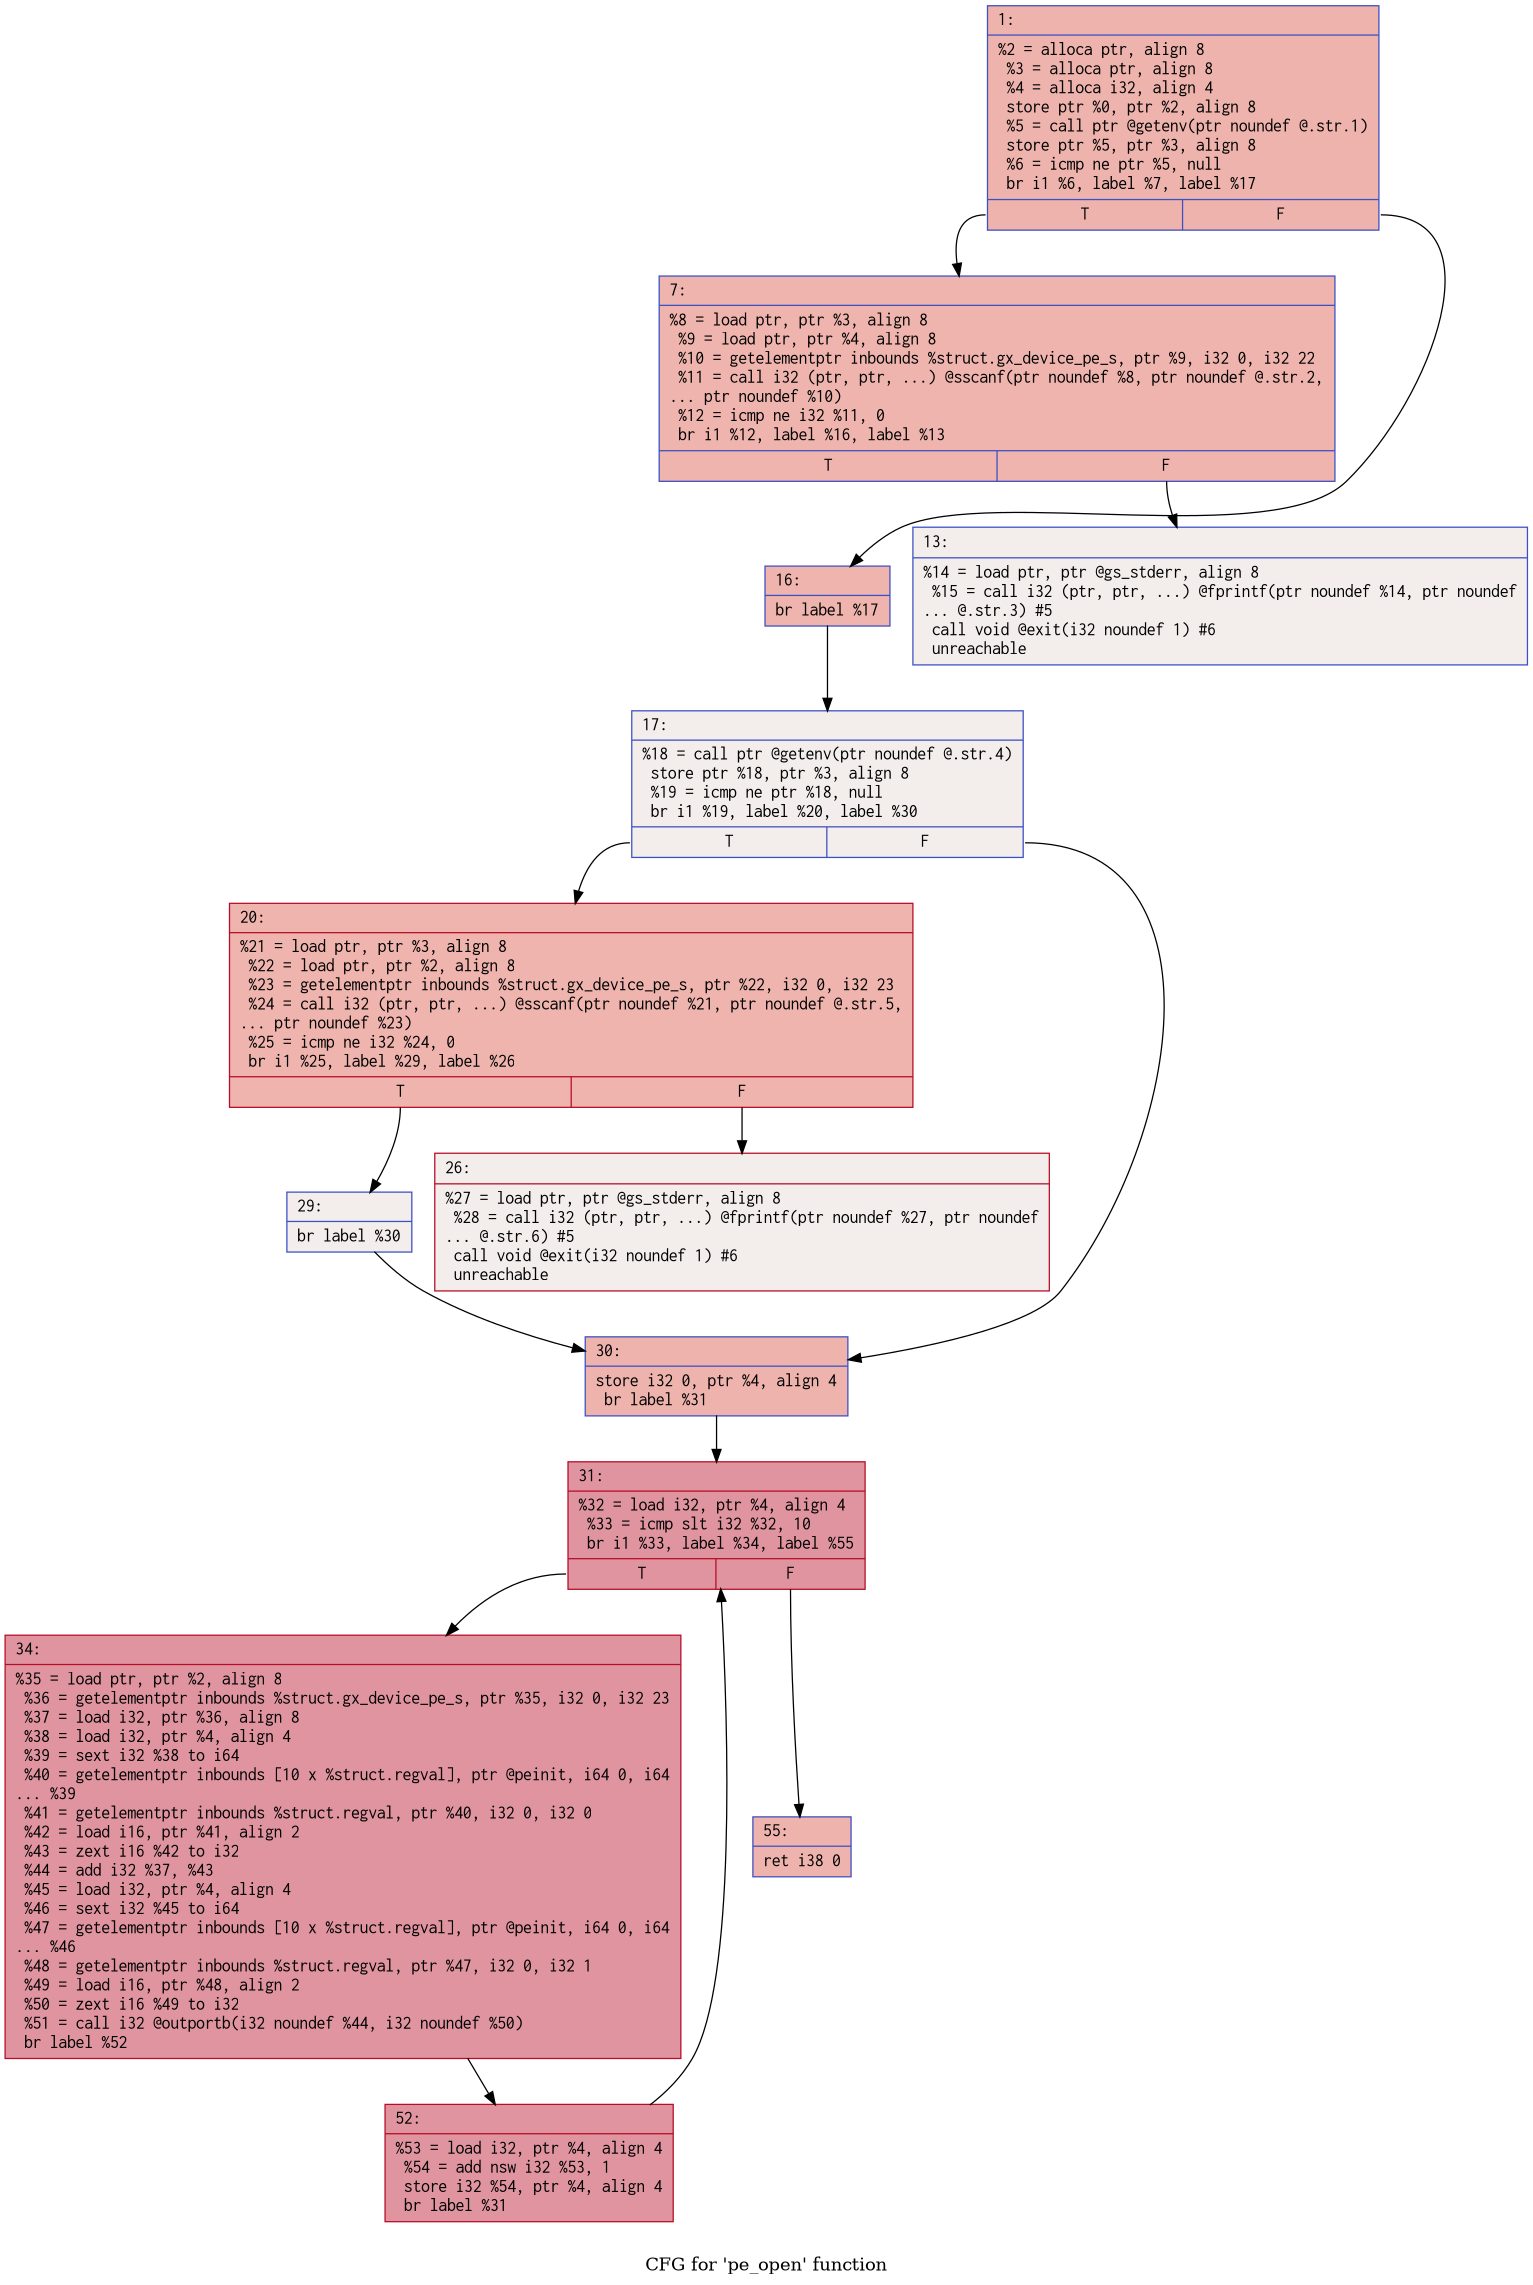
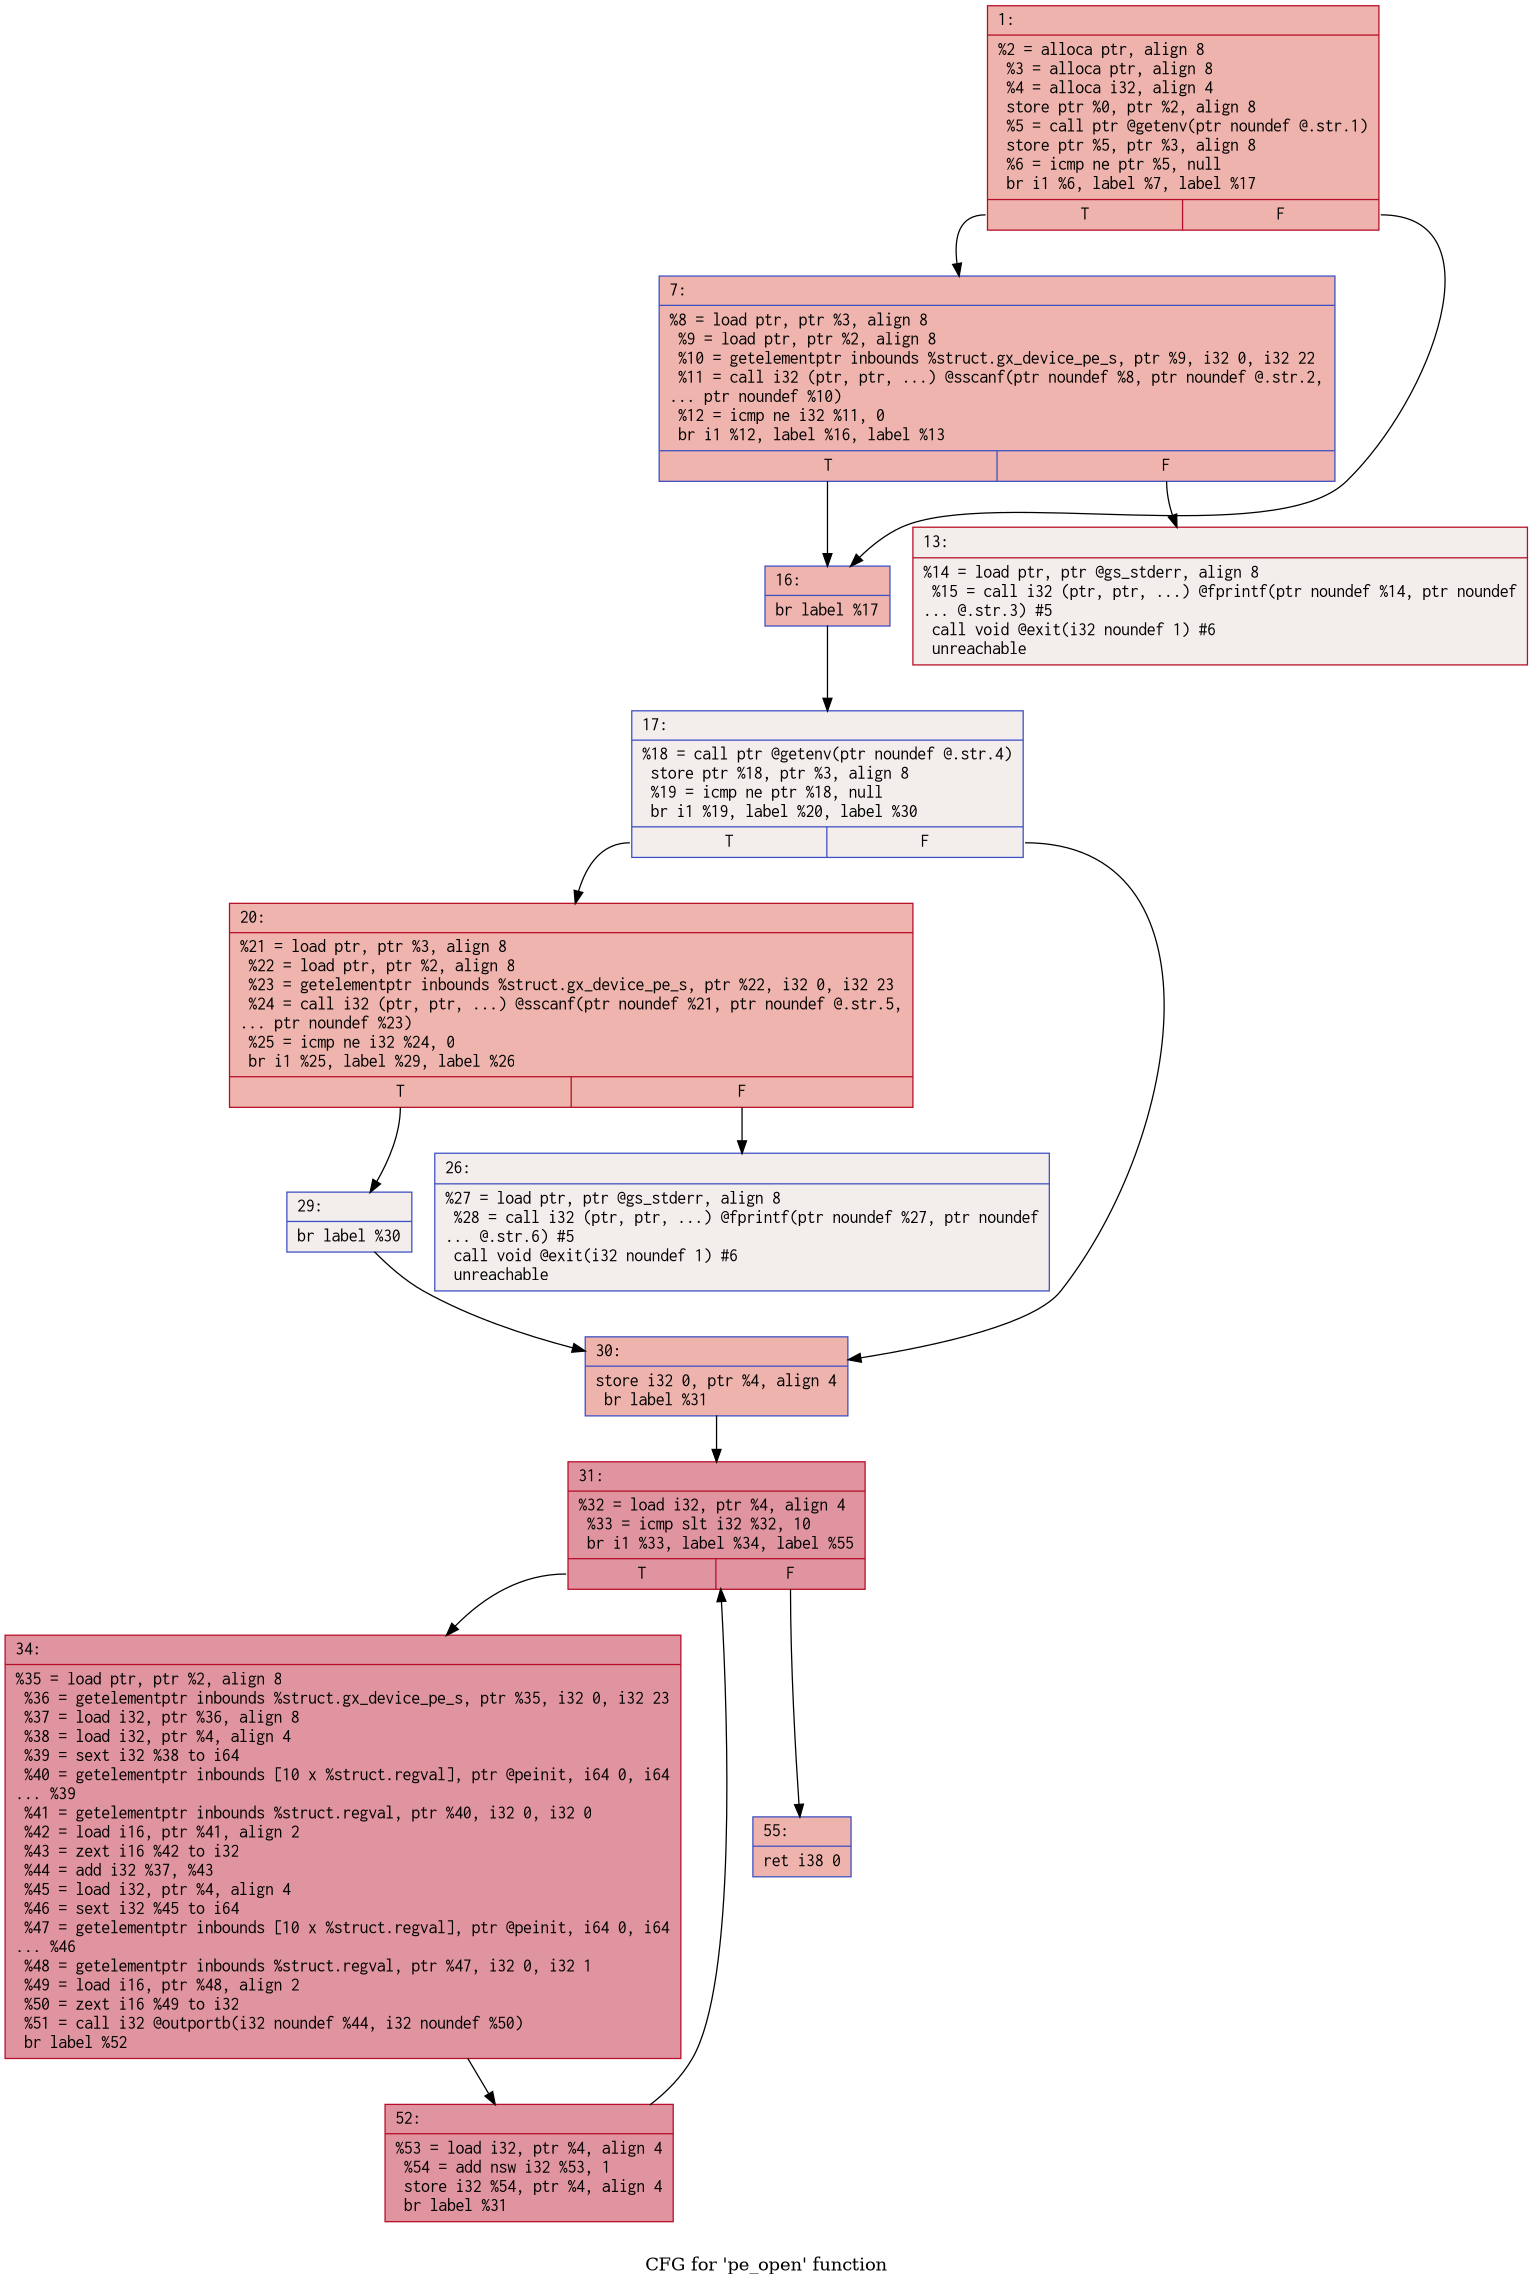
node "1:": color #3d50c3ff -> #b70d28ff
node "7:": text "%9 = load ptr, ptr %4, align 8" -> "%9 = load ptr, ptr %2, align 8"
edge "7:" -> "16:": added
node "13:": color #3d50c3ff -> #b70d28ff
node "26:": color #b70d28ff -> #3d50c3ff
